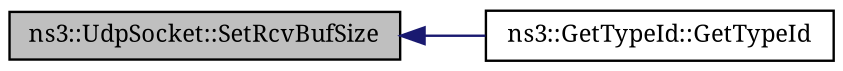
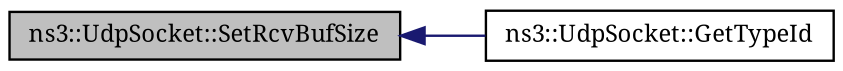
node "ns3::GetTypeId::GetTypeId": label "ns3::GetTypeId::GetTypeId" -> "ns3::UdpSocket::GetTypeId"
